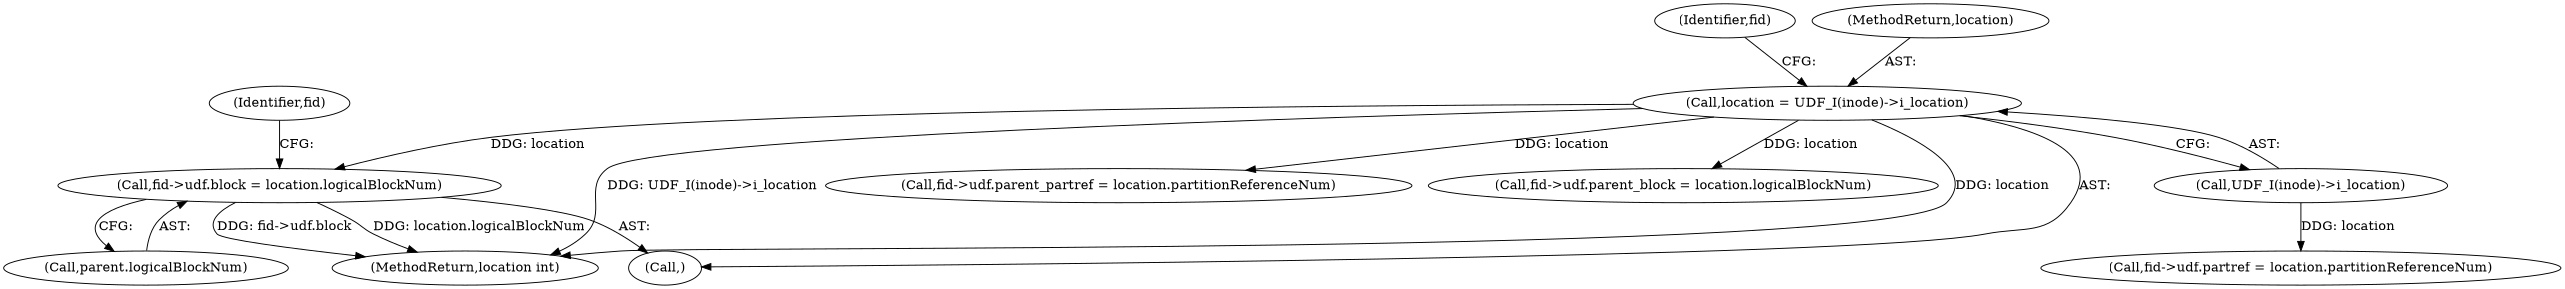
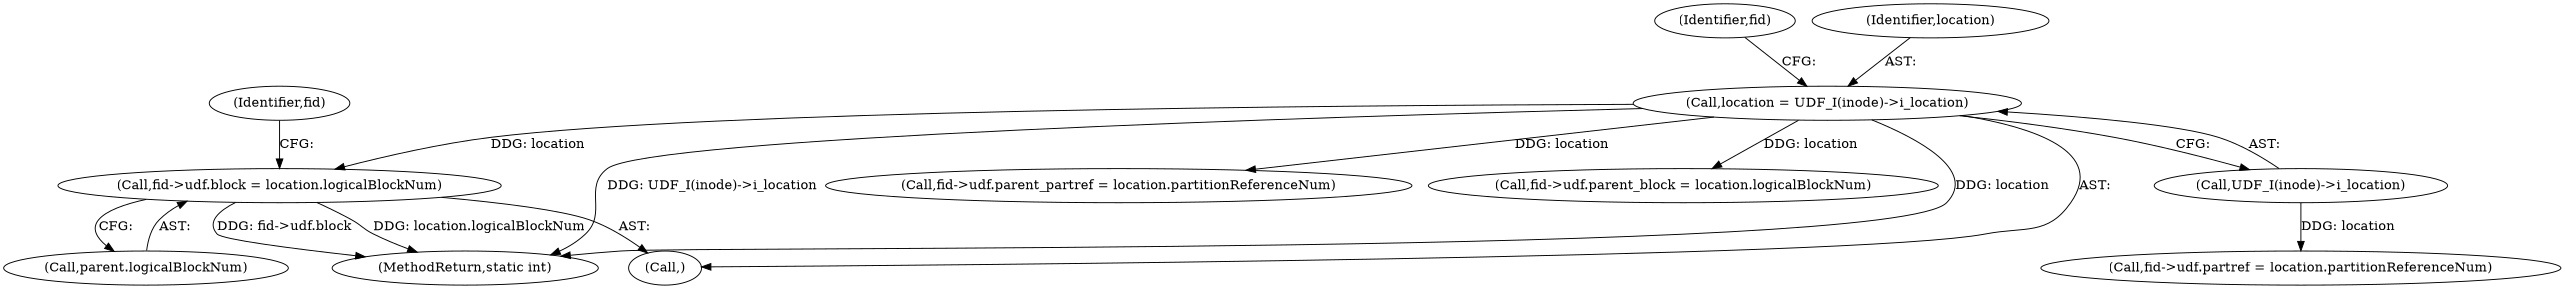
node "(MethodReturn,location)": label "(MethodReturn,location)" -> "(Identifier,location)"
node "(MethodReturn,location int)": label "(MethodReturn,location int)" -> "(MethodReturn,static int)"
